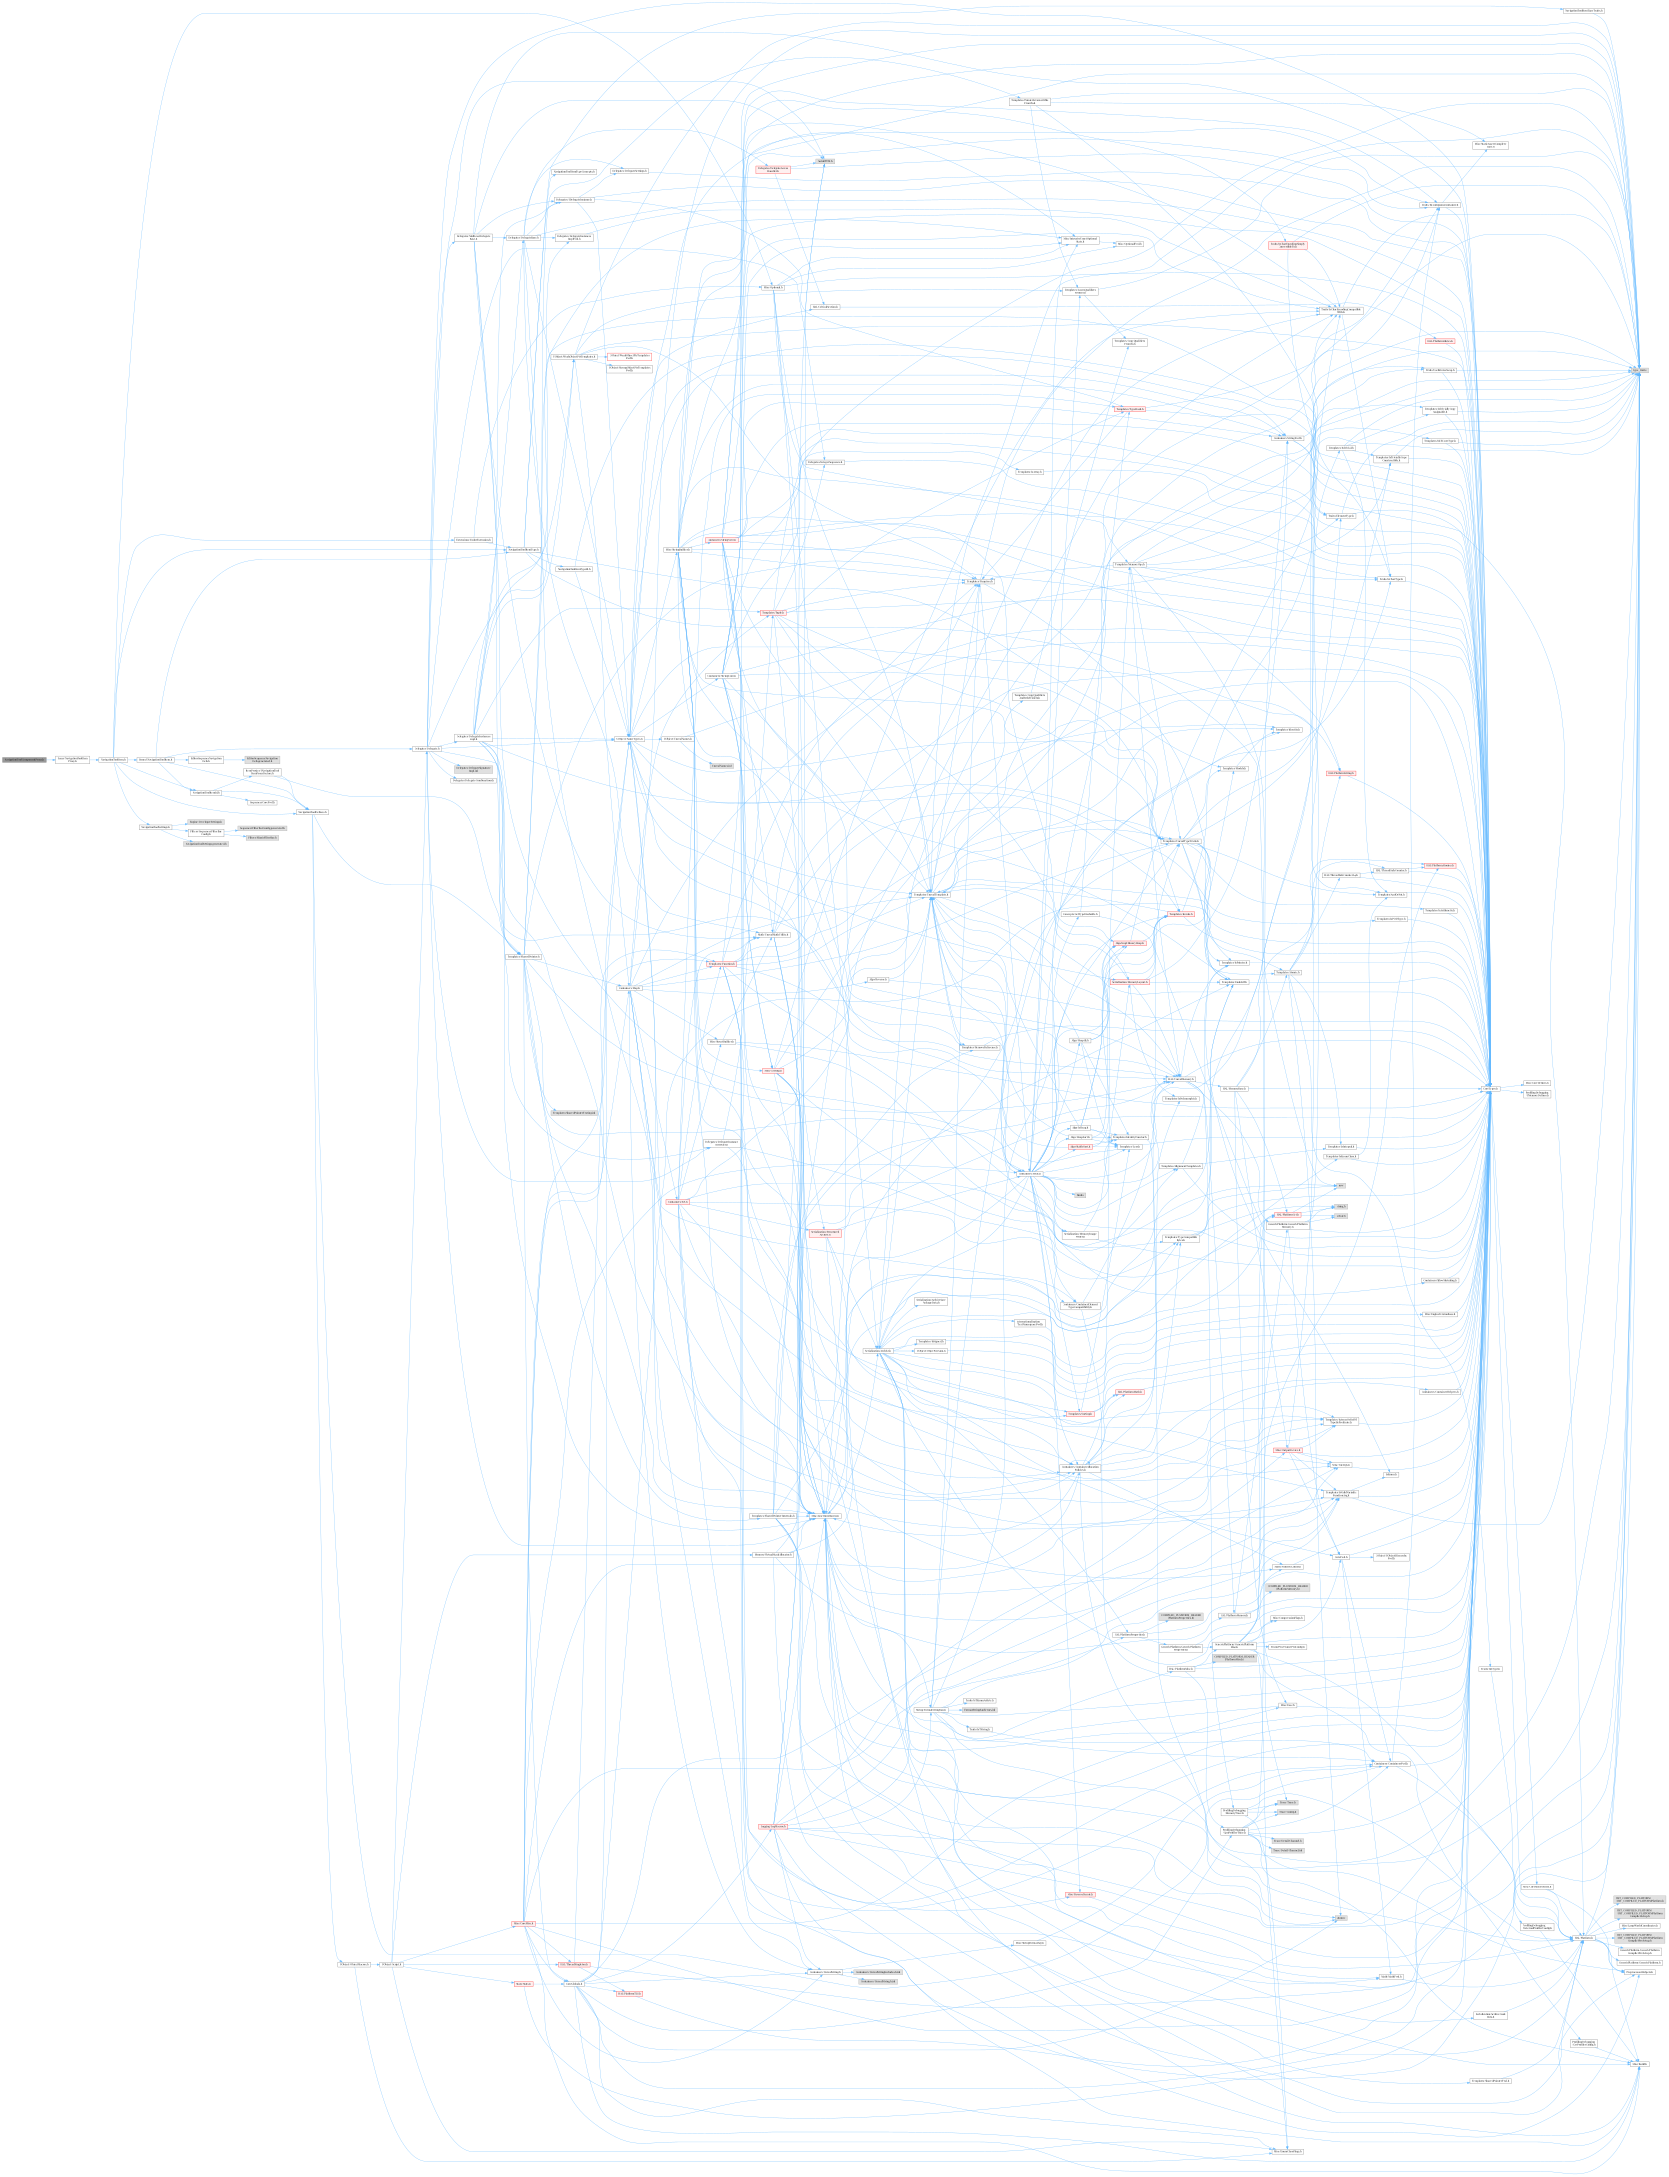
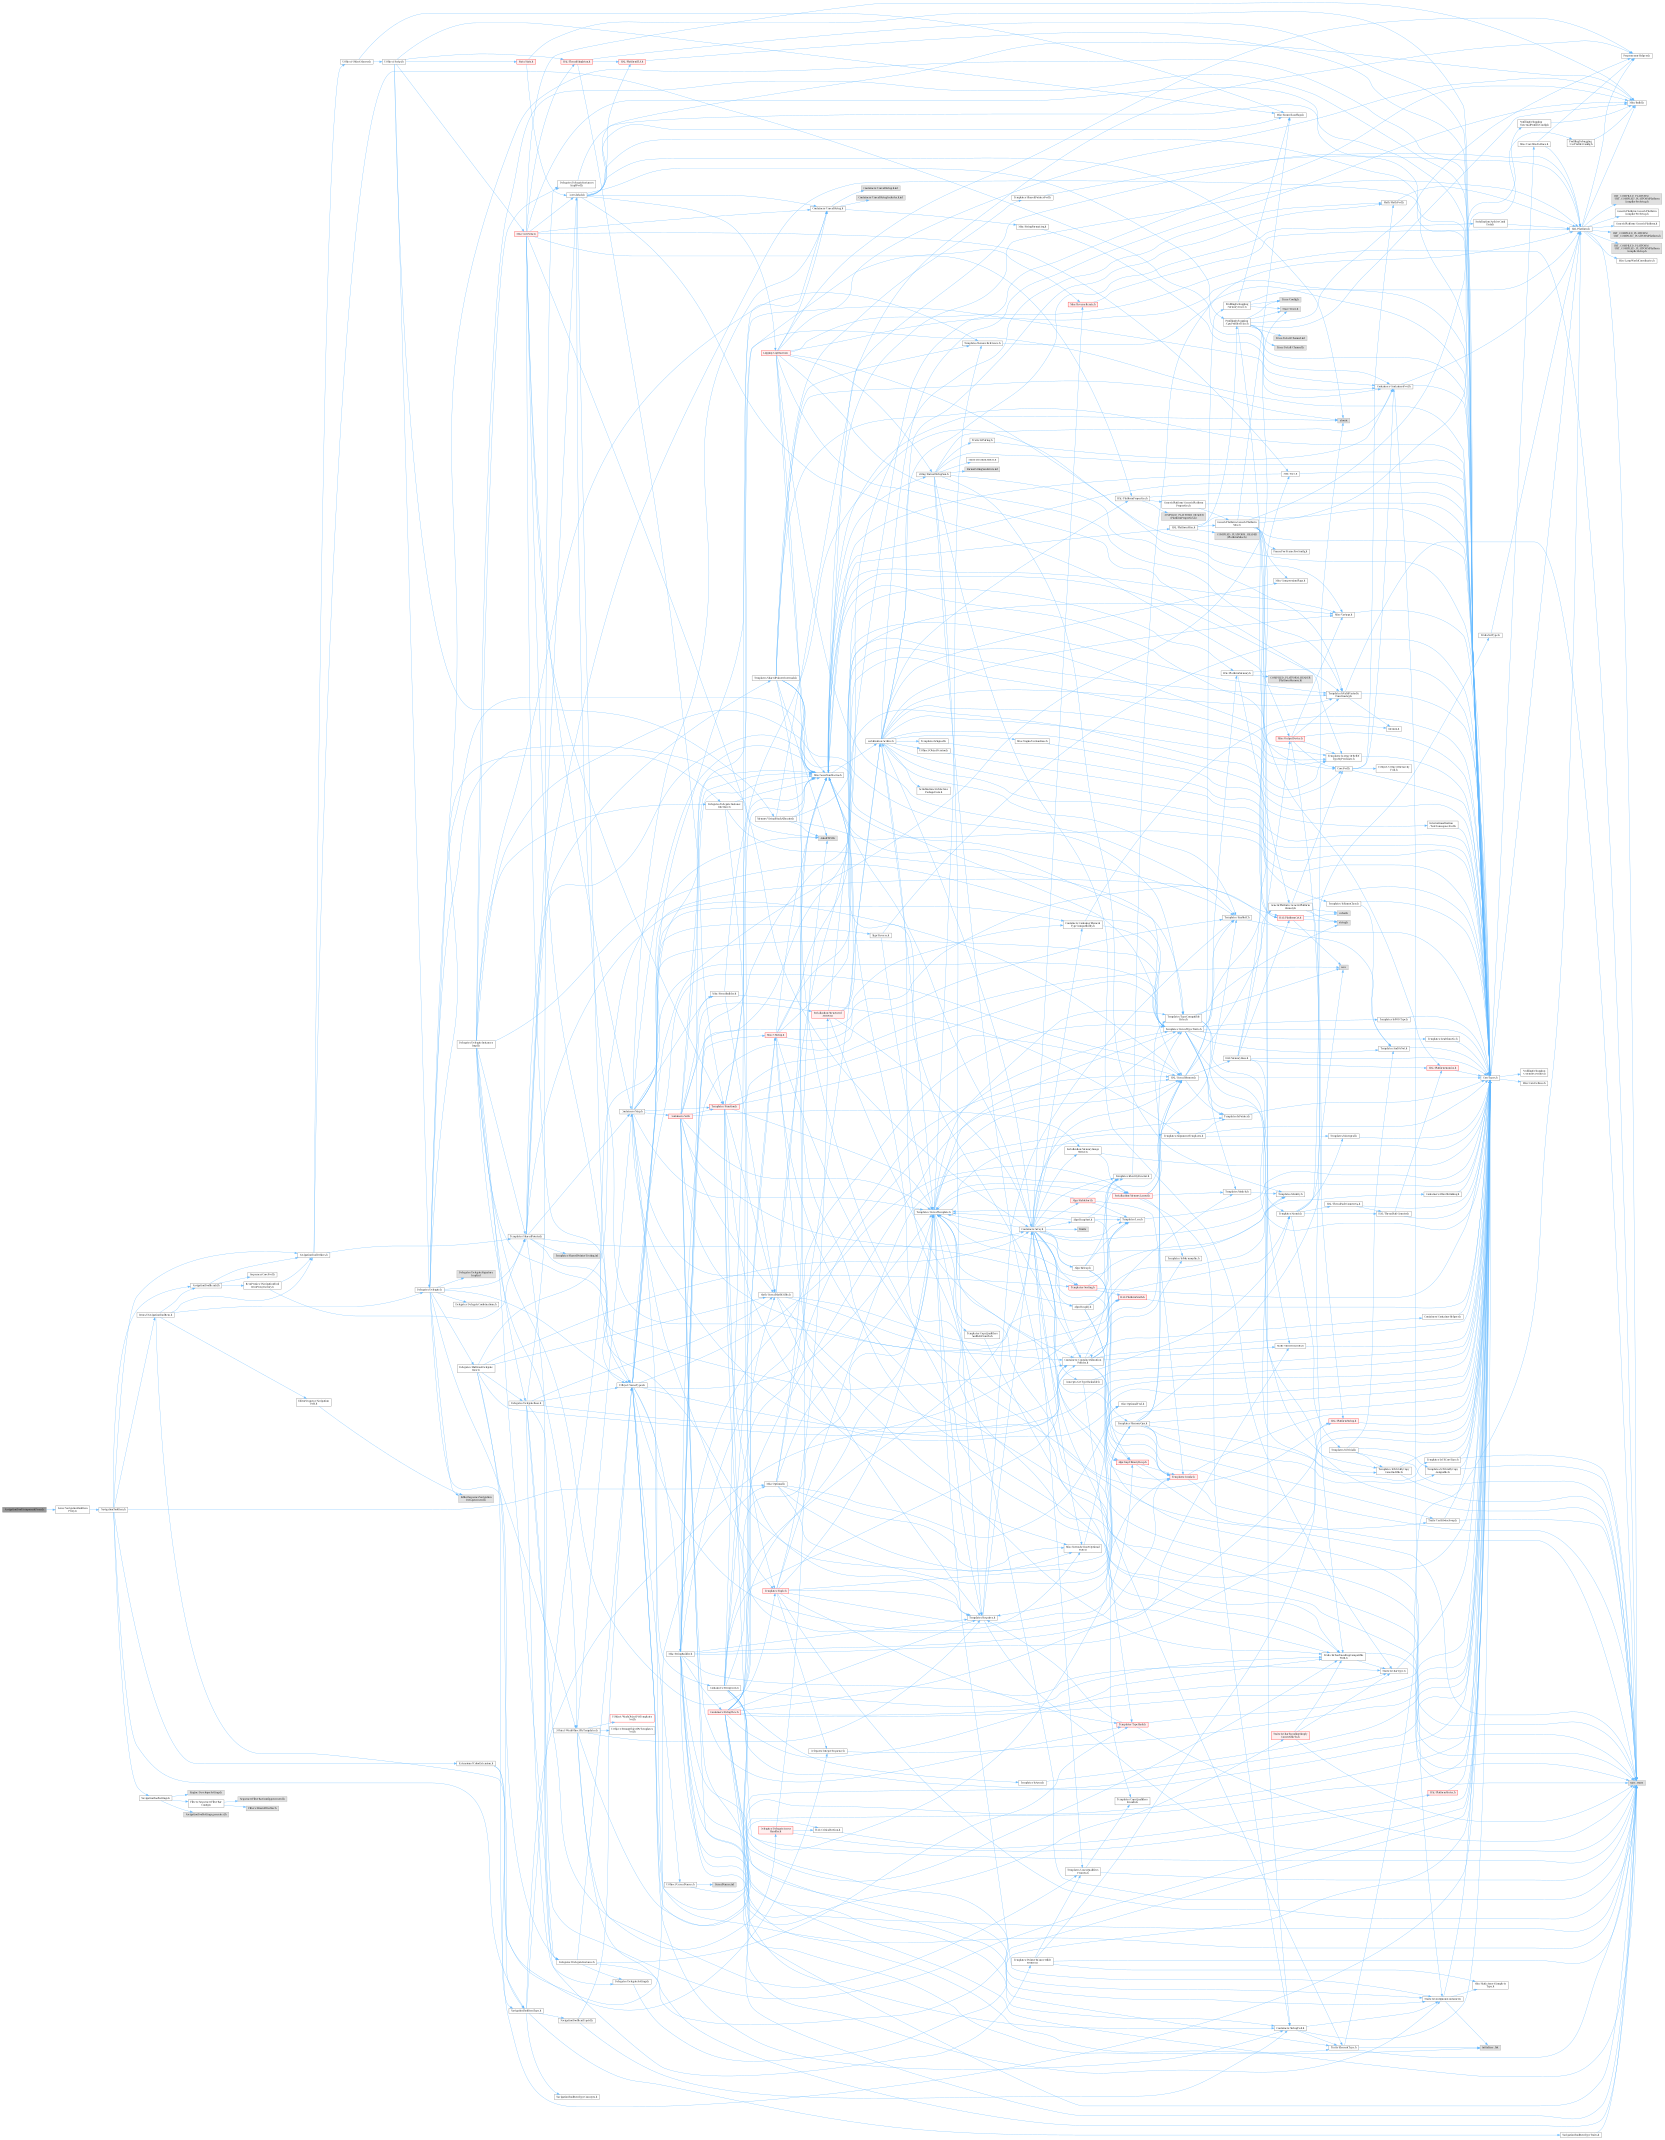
edge "Delegates/Delegate.h" -> "Delegates/DelegateInstances Impl.h": now "Delegates/Delegate.h" -> "EditorSequenceNavigation Defs.generated.h"
node "initializer_list": added
